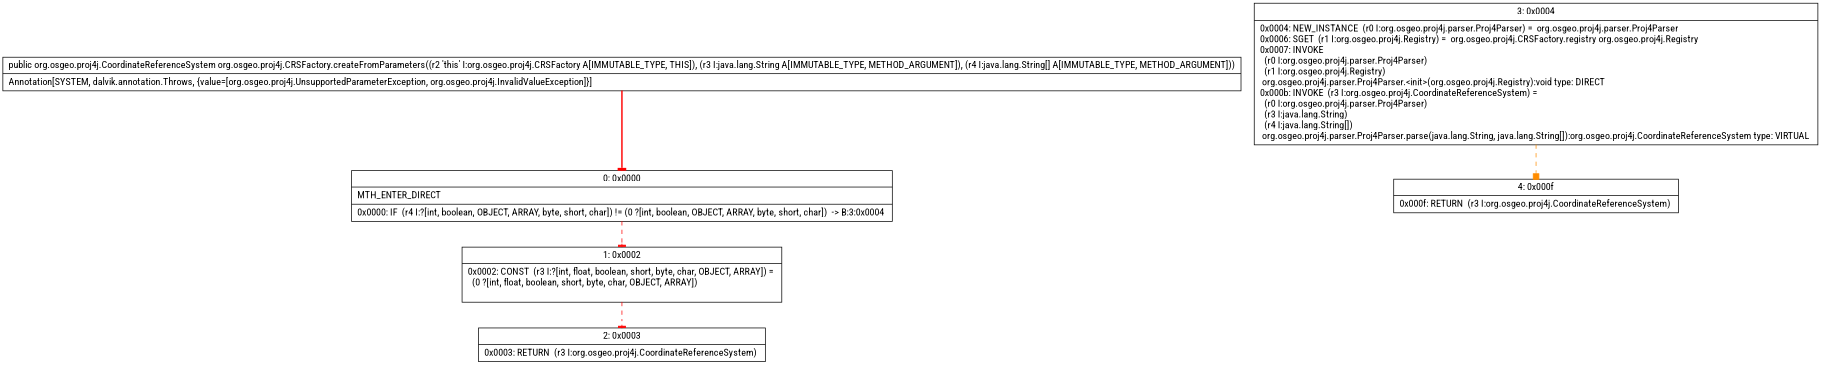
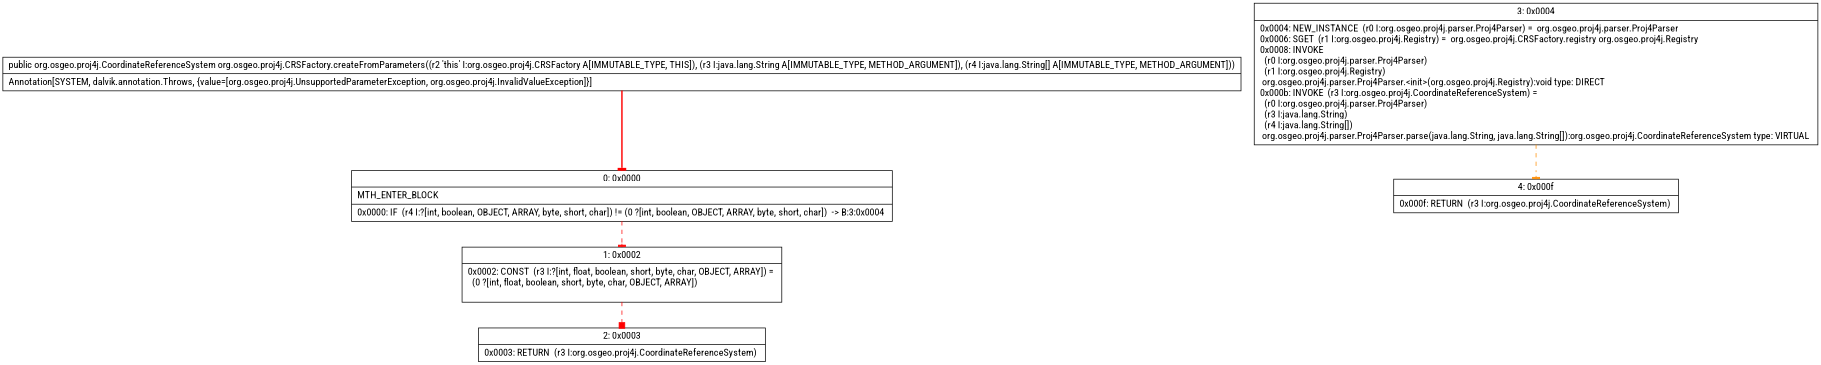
node "3: 0x0004": text "0x0007: INVOKE" -> "0x0008: INVOKE"
edge "3: 0x0004" -> "4: 0x000f": arrowhead box -> tee
node "0: 0x0000": text "MTH_ENTER_DIRECT" -> "MTH_ENTER_BLOCK"
edge "1: 0x0002" -> "2: 0x0003": arrowhead tee -> box
